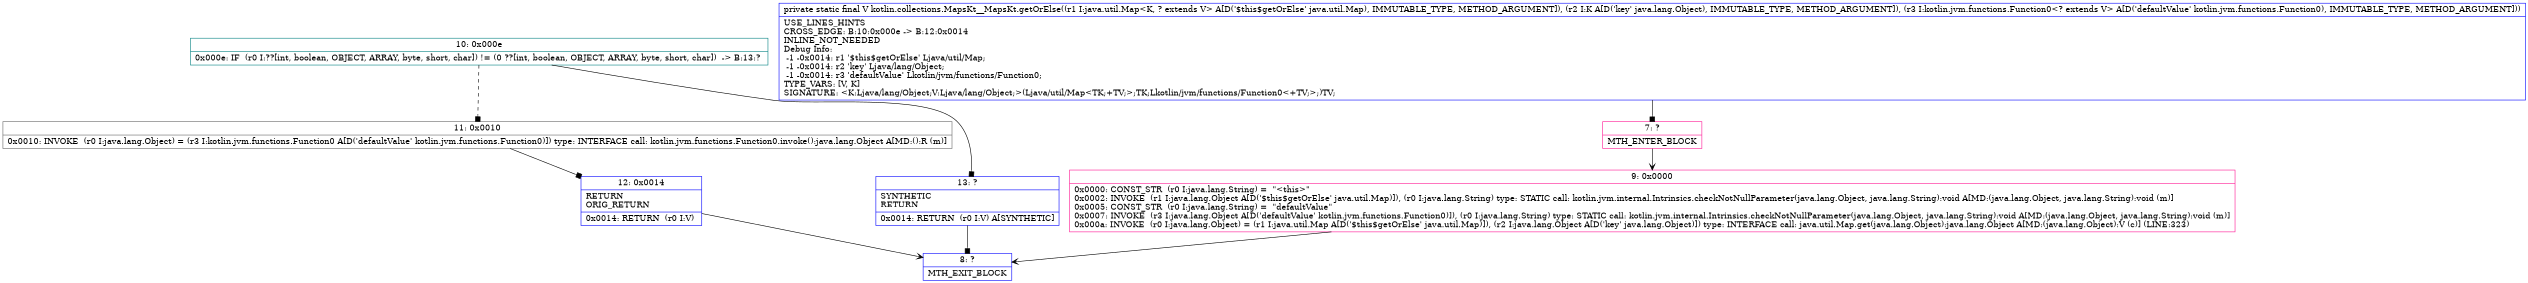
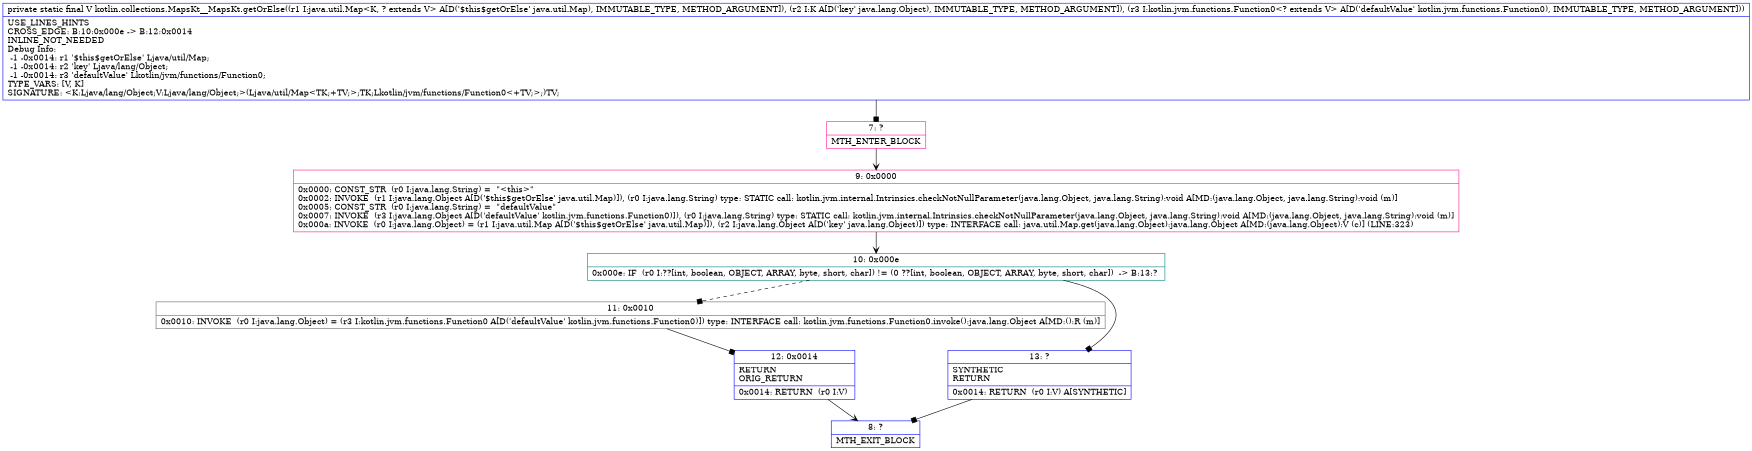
edge "9: 0x0000" -> "8: ?": now "9: 0x0000" -> "10: 0x000e"
